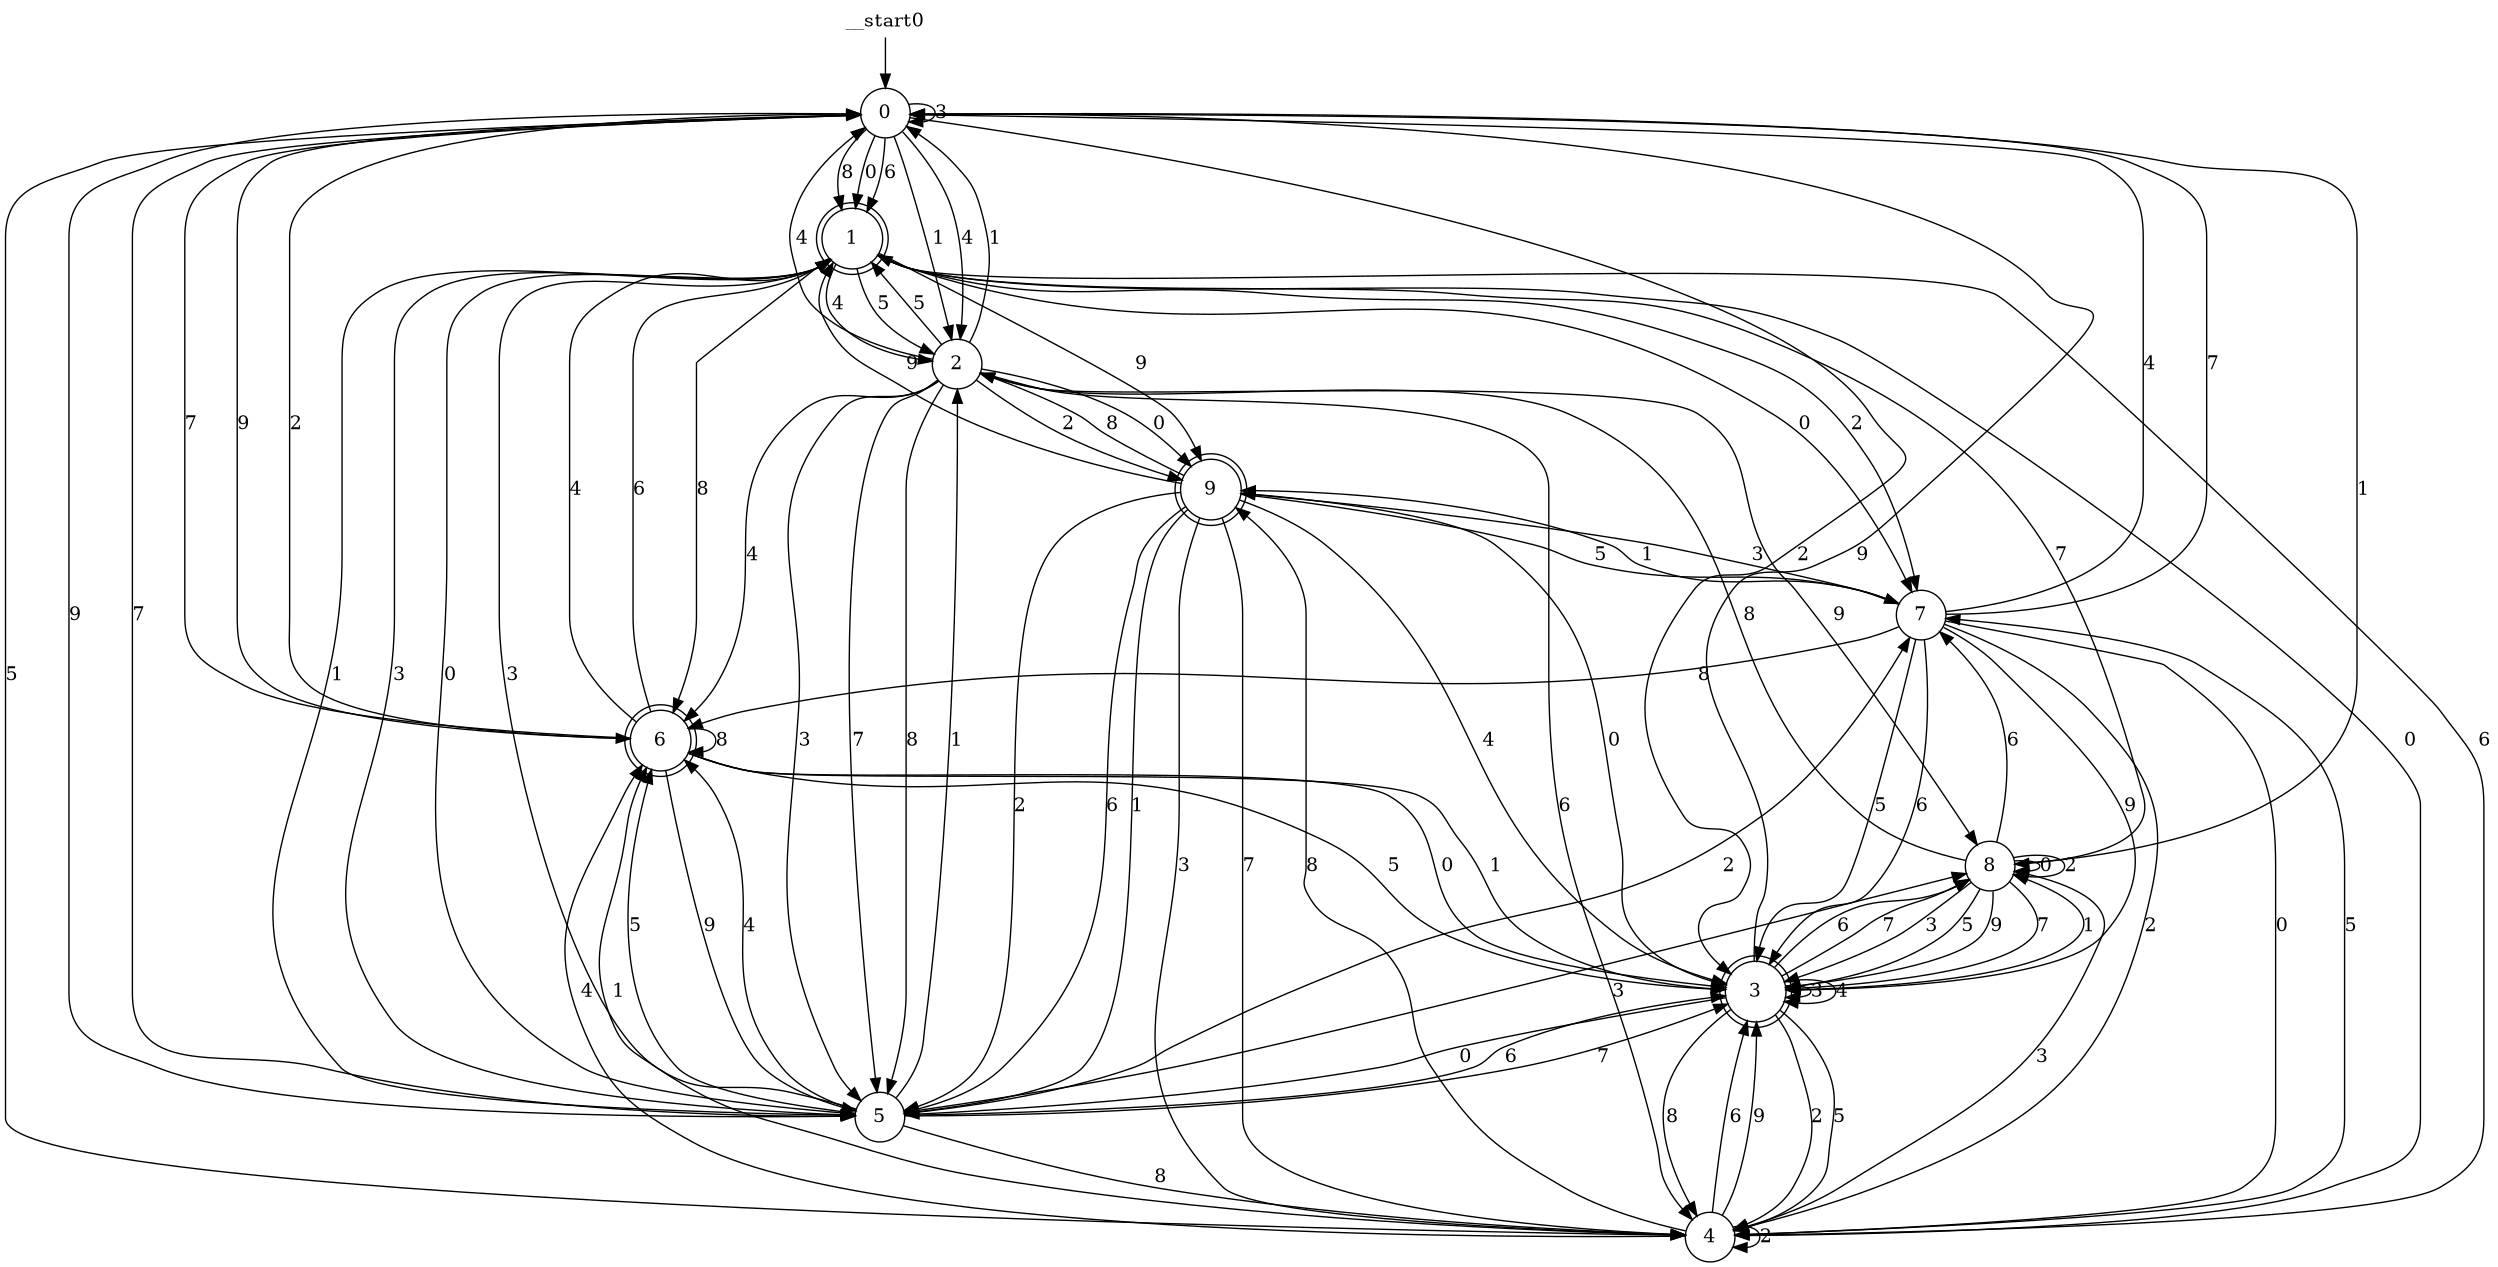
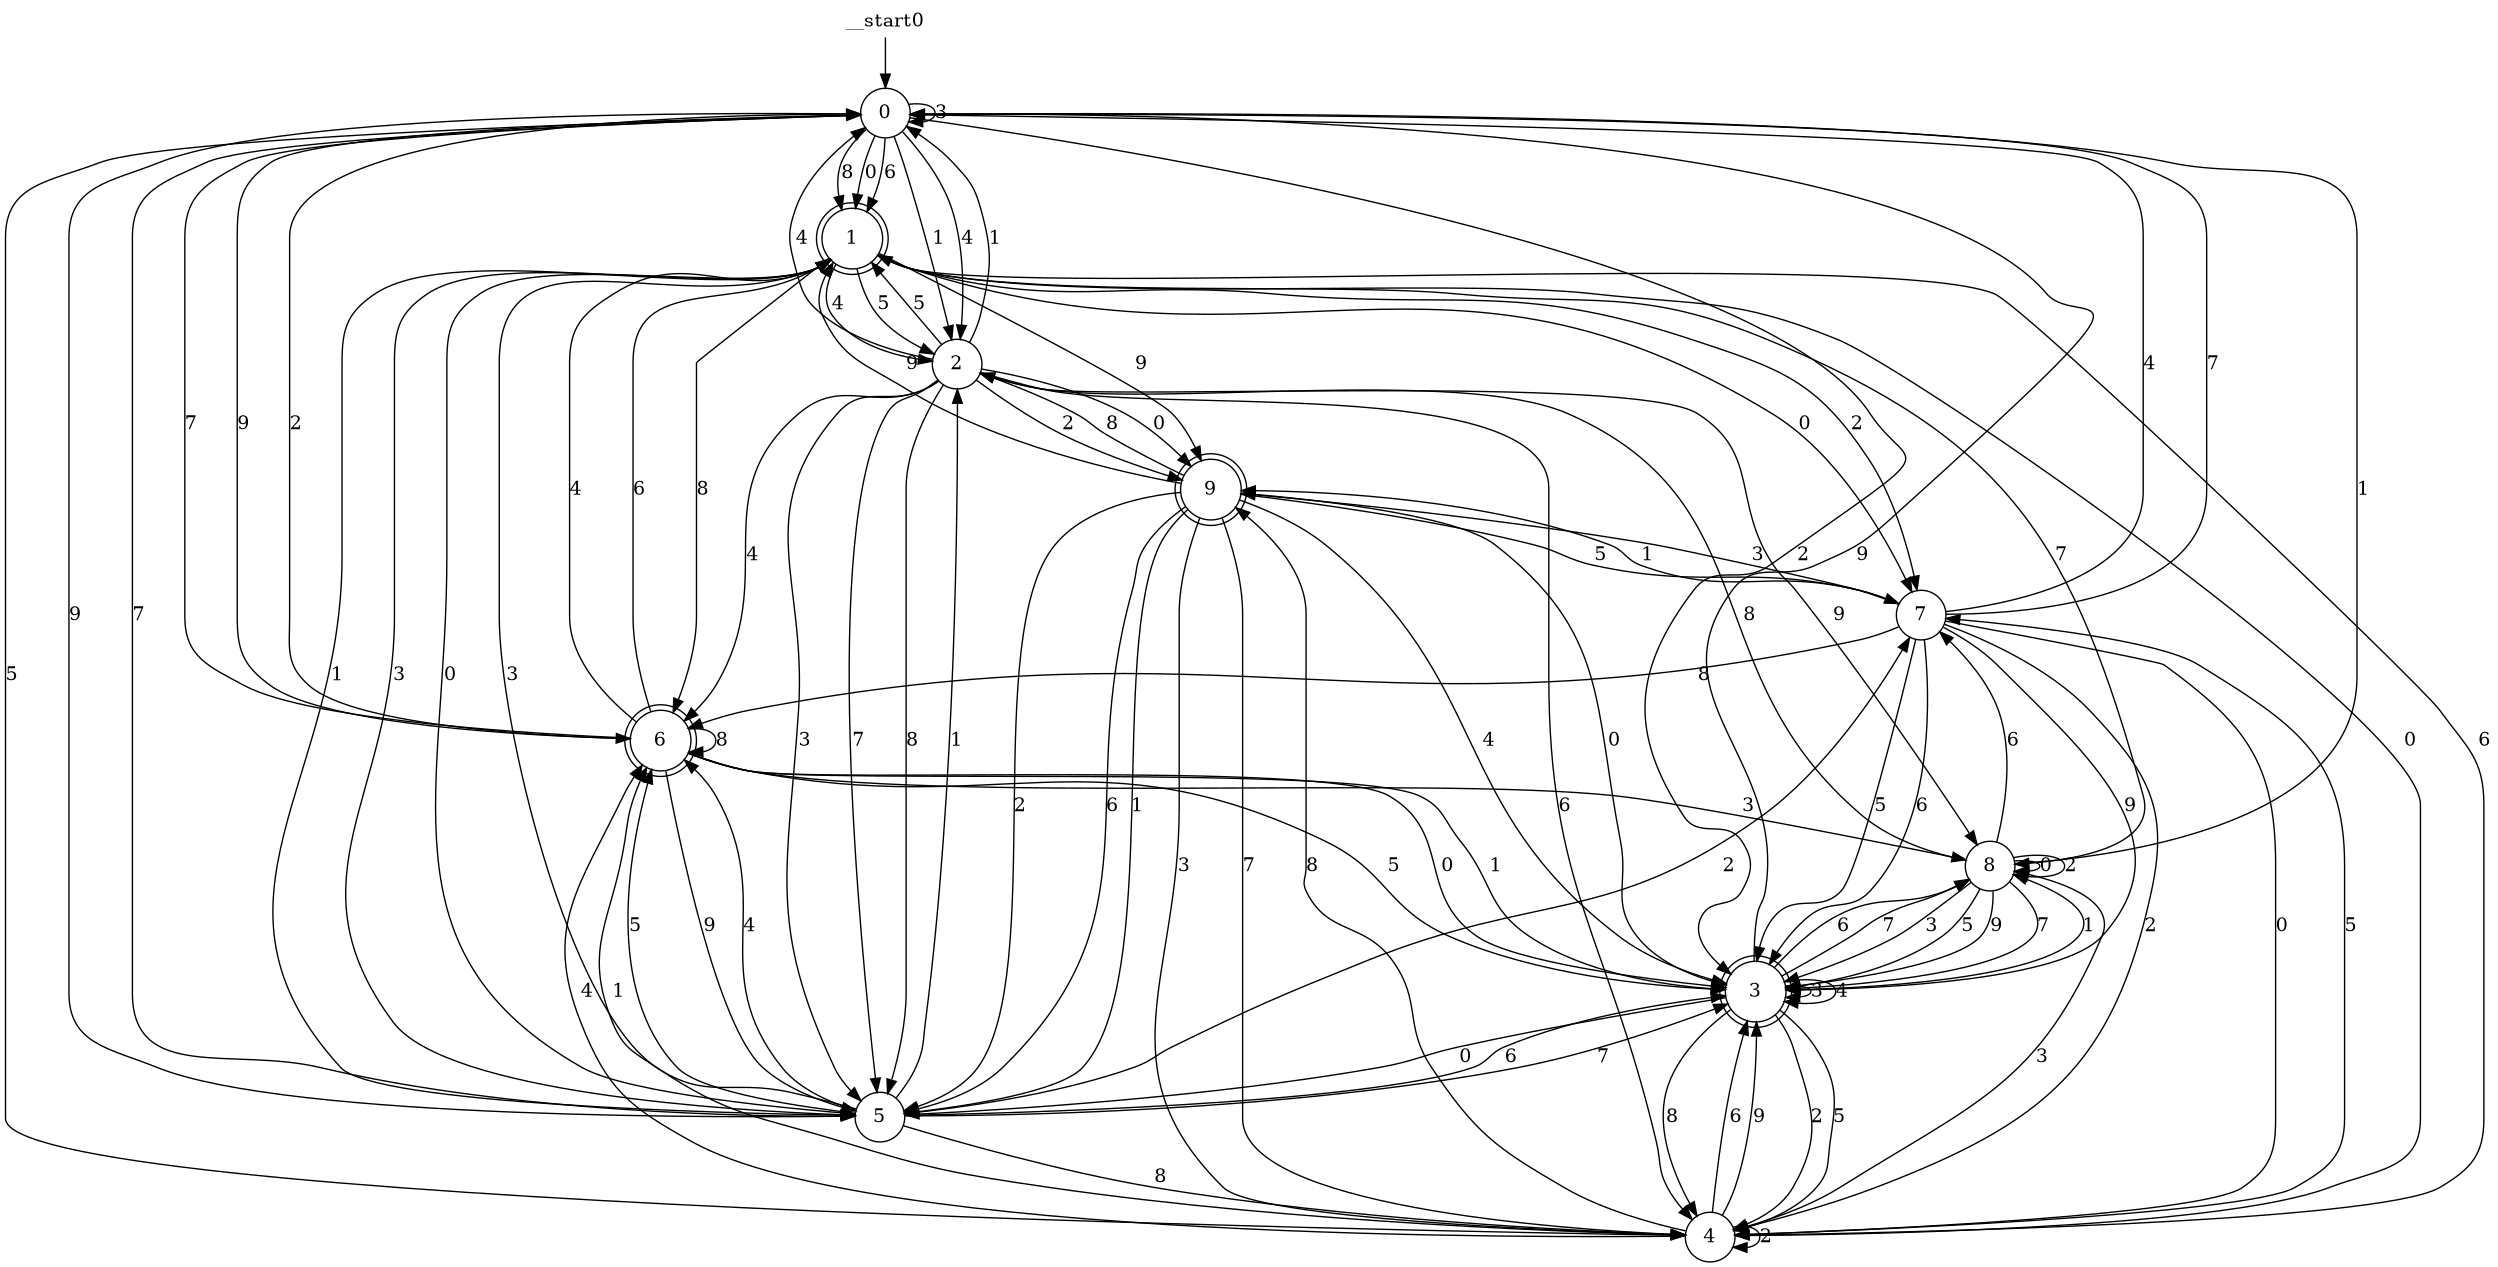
edge "5" -> "8": now "6" -> "8"
